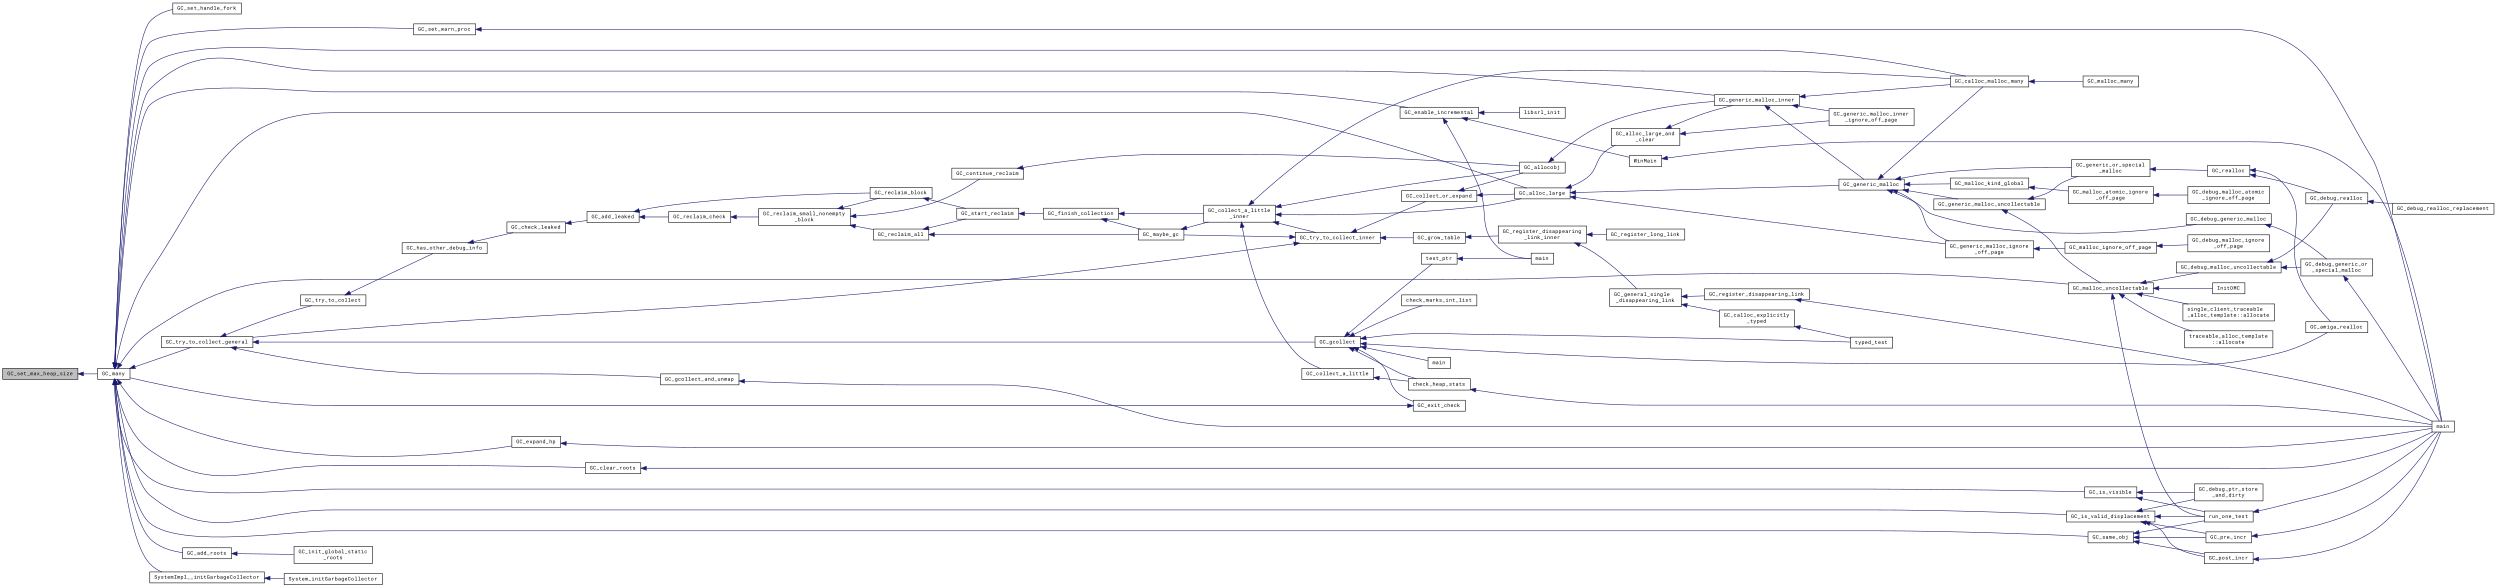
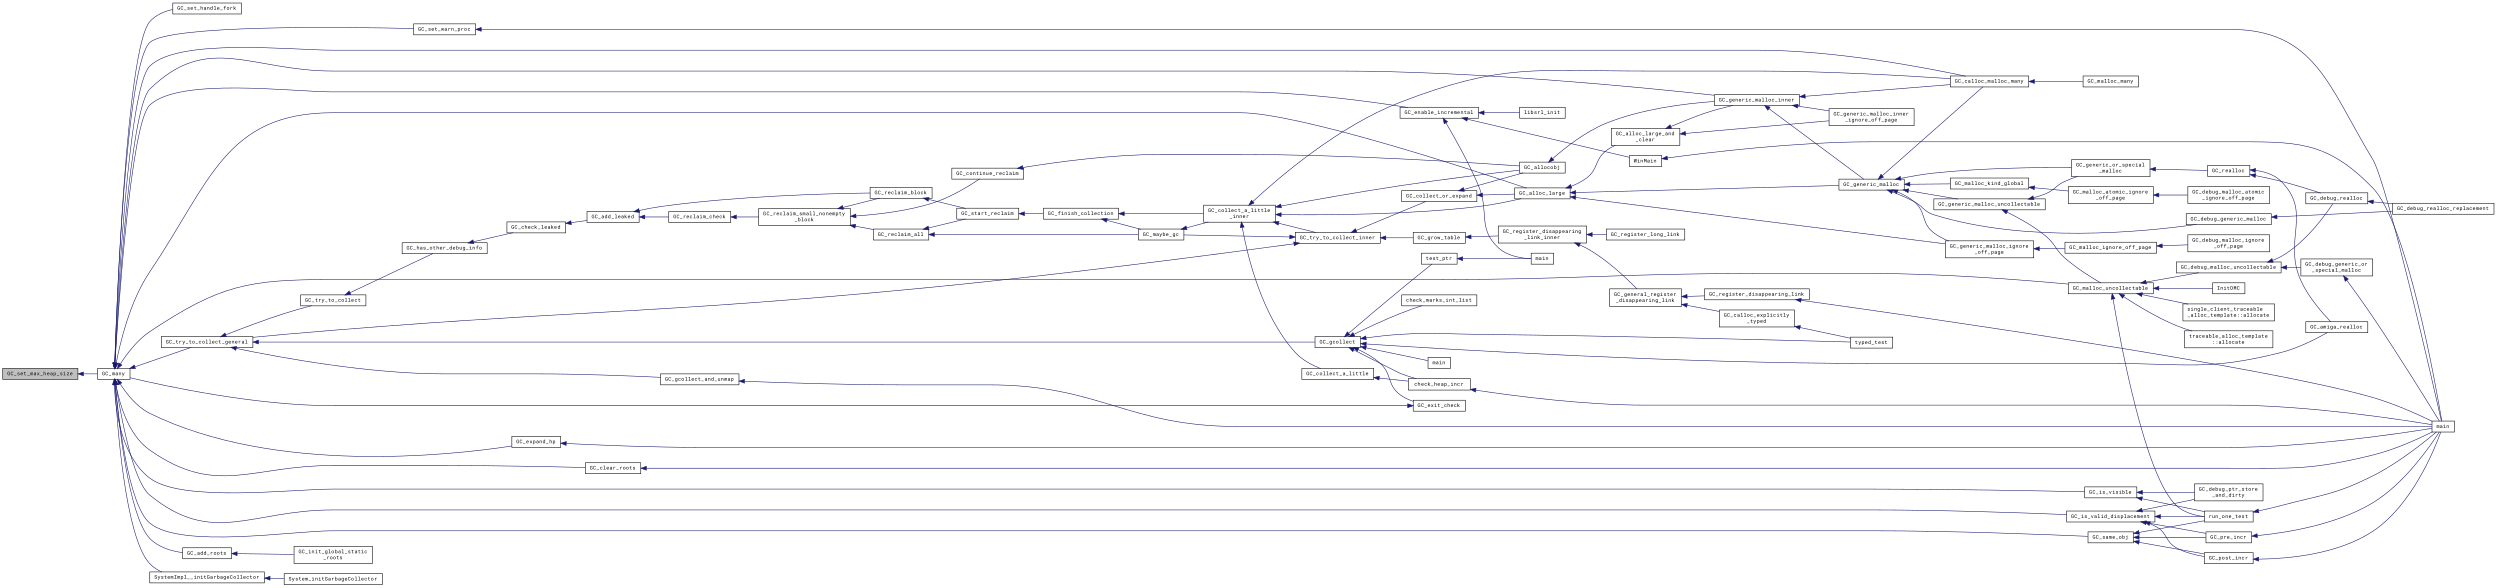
edge "GC_debug_generic_or _special_malloc" -> "GC_debug_generic_malloc": now "GC_debug_realloc_replacement" -> "GC_debug_generic_malloc"
node "GC_general_single _disappearing_link": label "GC_general_single _disappearing_link" -> "GC_general_register _disappearing_link"
node "check_heap_stats": label "check_heap_stats" -> "check_heap_incr"
